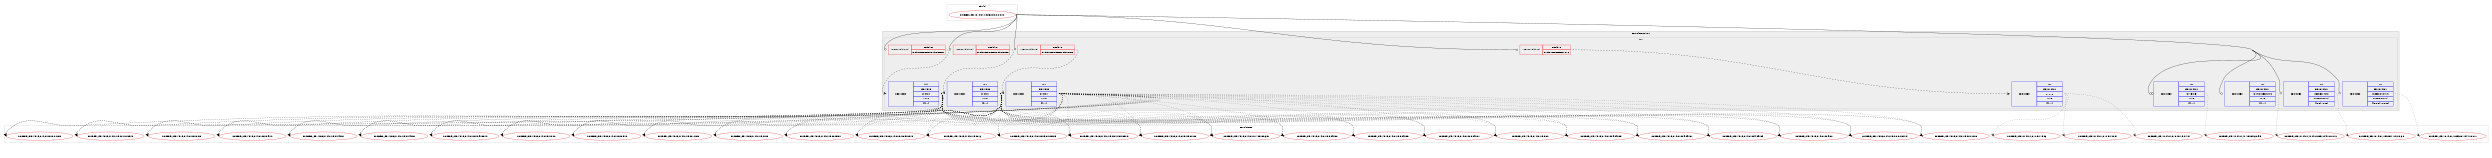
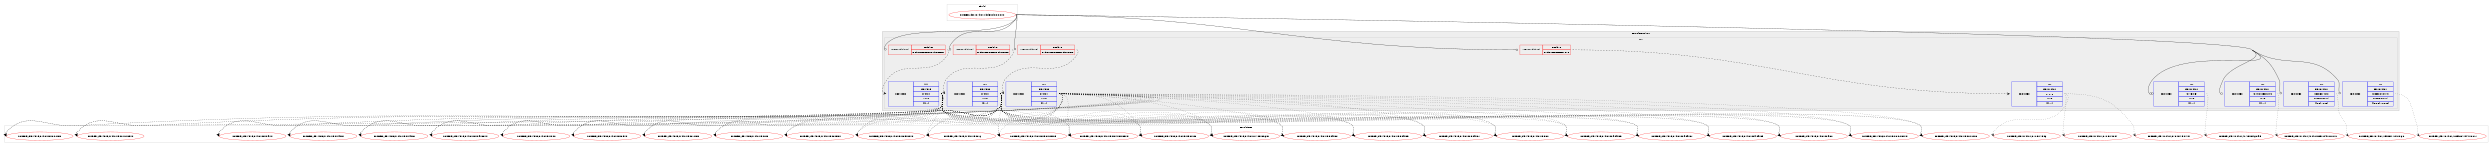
node "portage://dev-lang/python-3.10.15": removed
